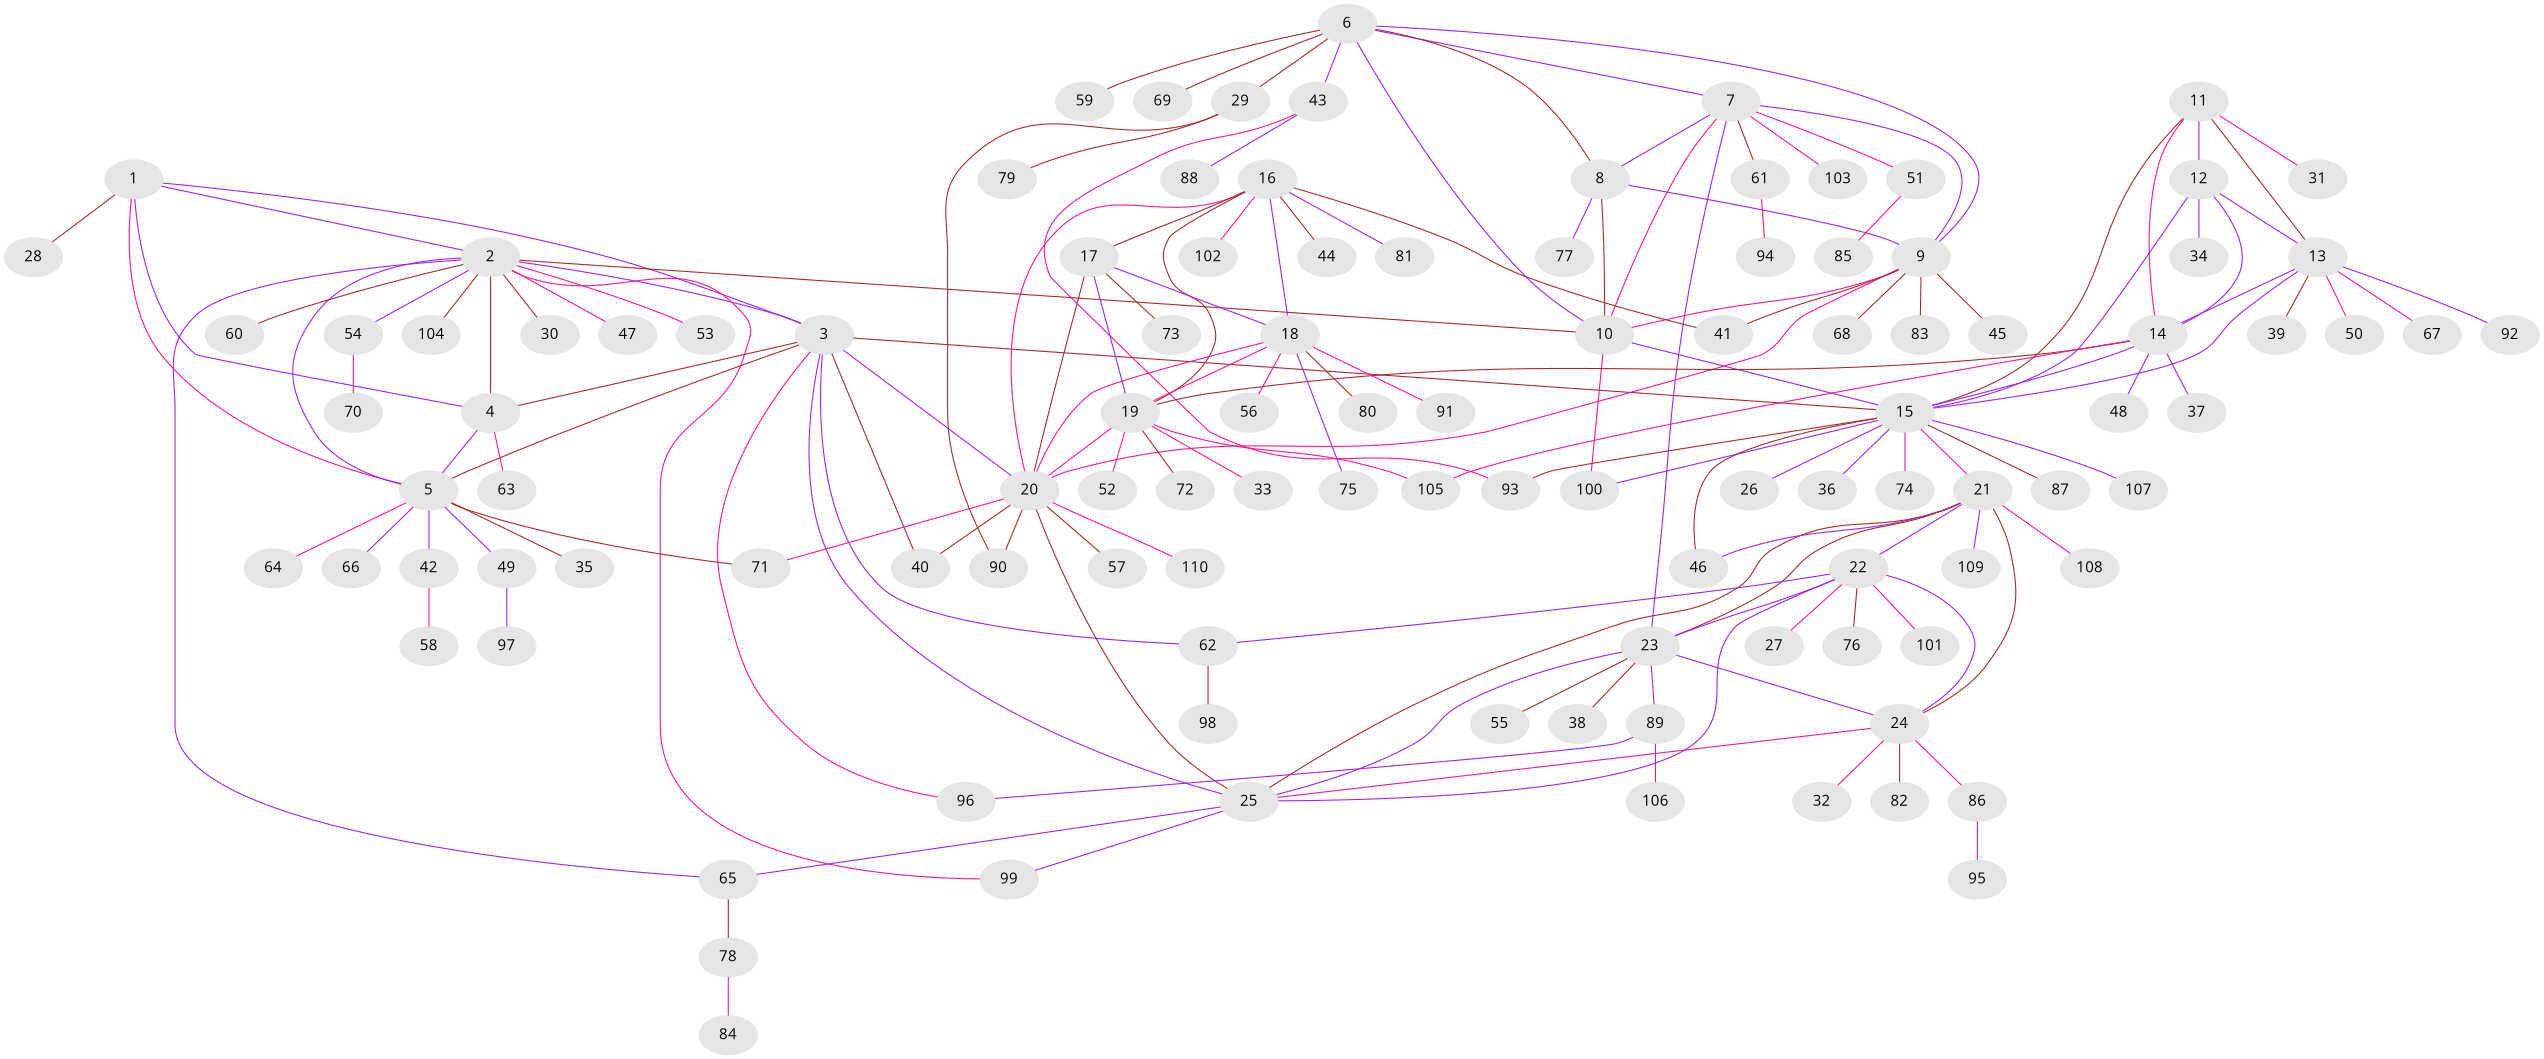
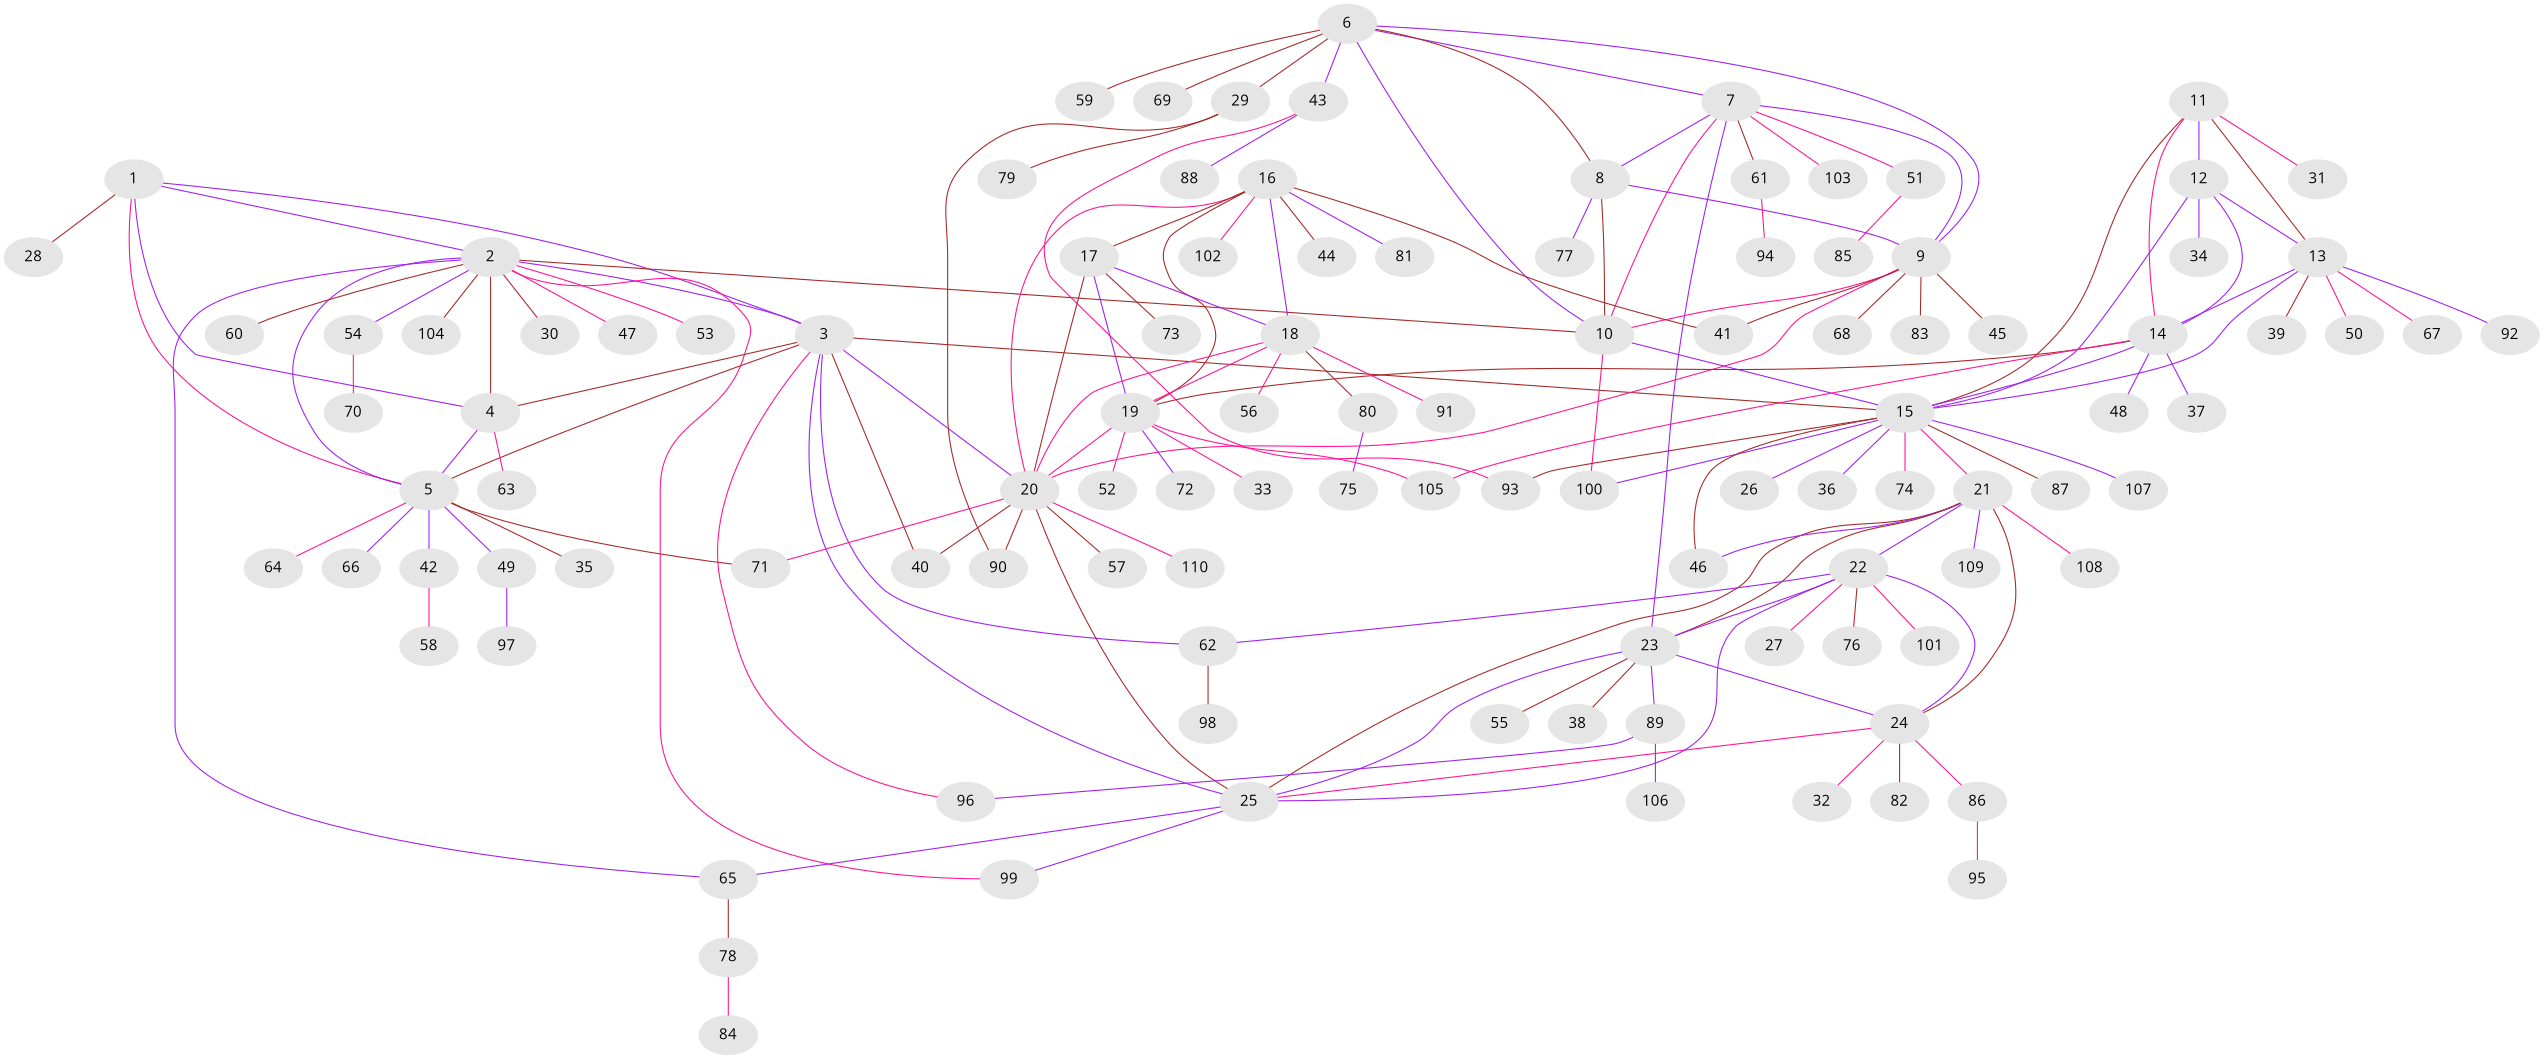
edge "18" -- "75": now "80" -- "75"
edge "19" -- "72": color brown -> purple
